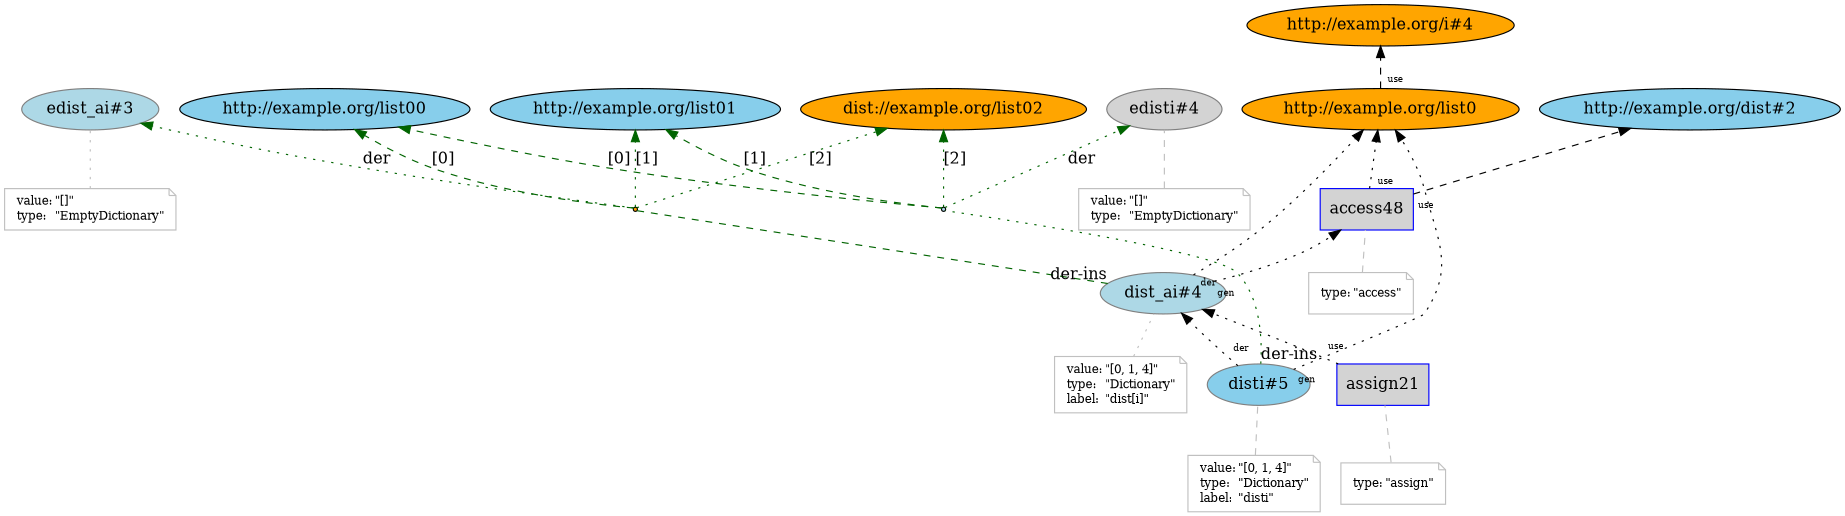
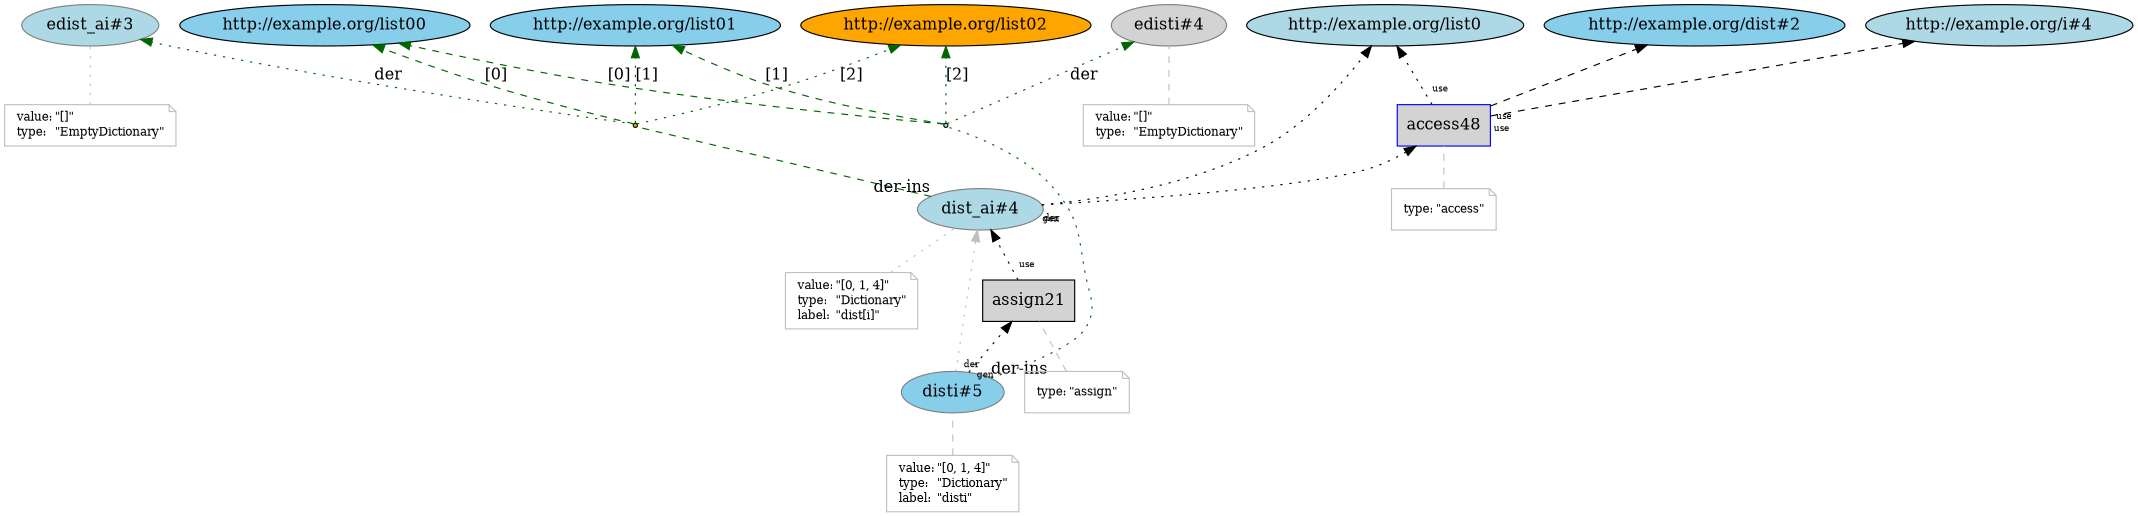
node "http://example.org/i#4": fillcolor orange -> lightblue
edge "http://example.org/list0" -> "http://example.org/i#4": now "access48" -> "http://example.org/i#4"
node "dist://example.org/list02": label "dist://example.org/list02" -> "http://example.org/list02"
node "http://example.org/list0": fillcolor orange -> lightblue
edge "disti#5" -> "http://example.org/list0": now "disti#5" -> "assign21"
edge "disti#5" -> "dist_ai#4": color black -> gray
node "assign21": color #0000ff -> black
